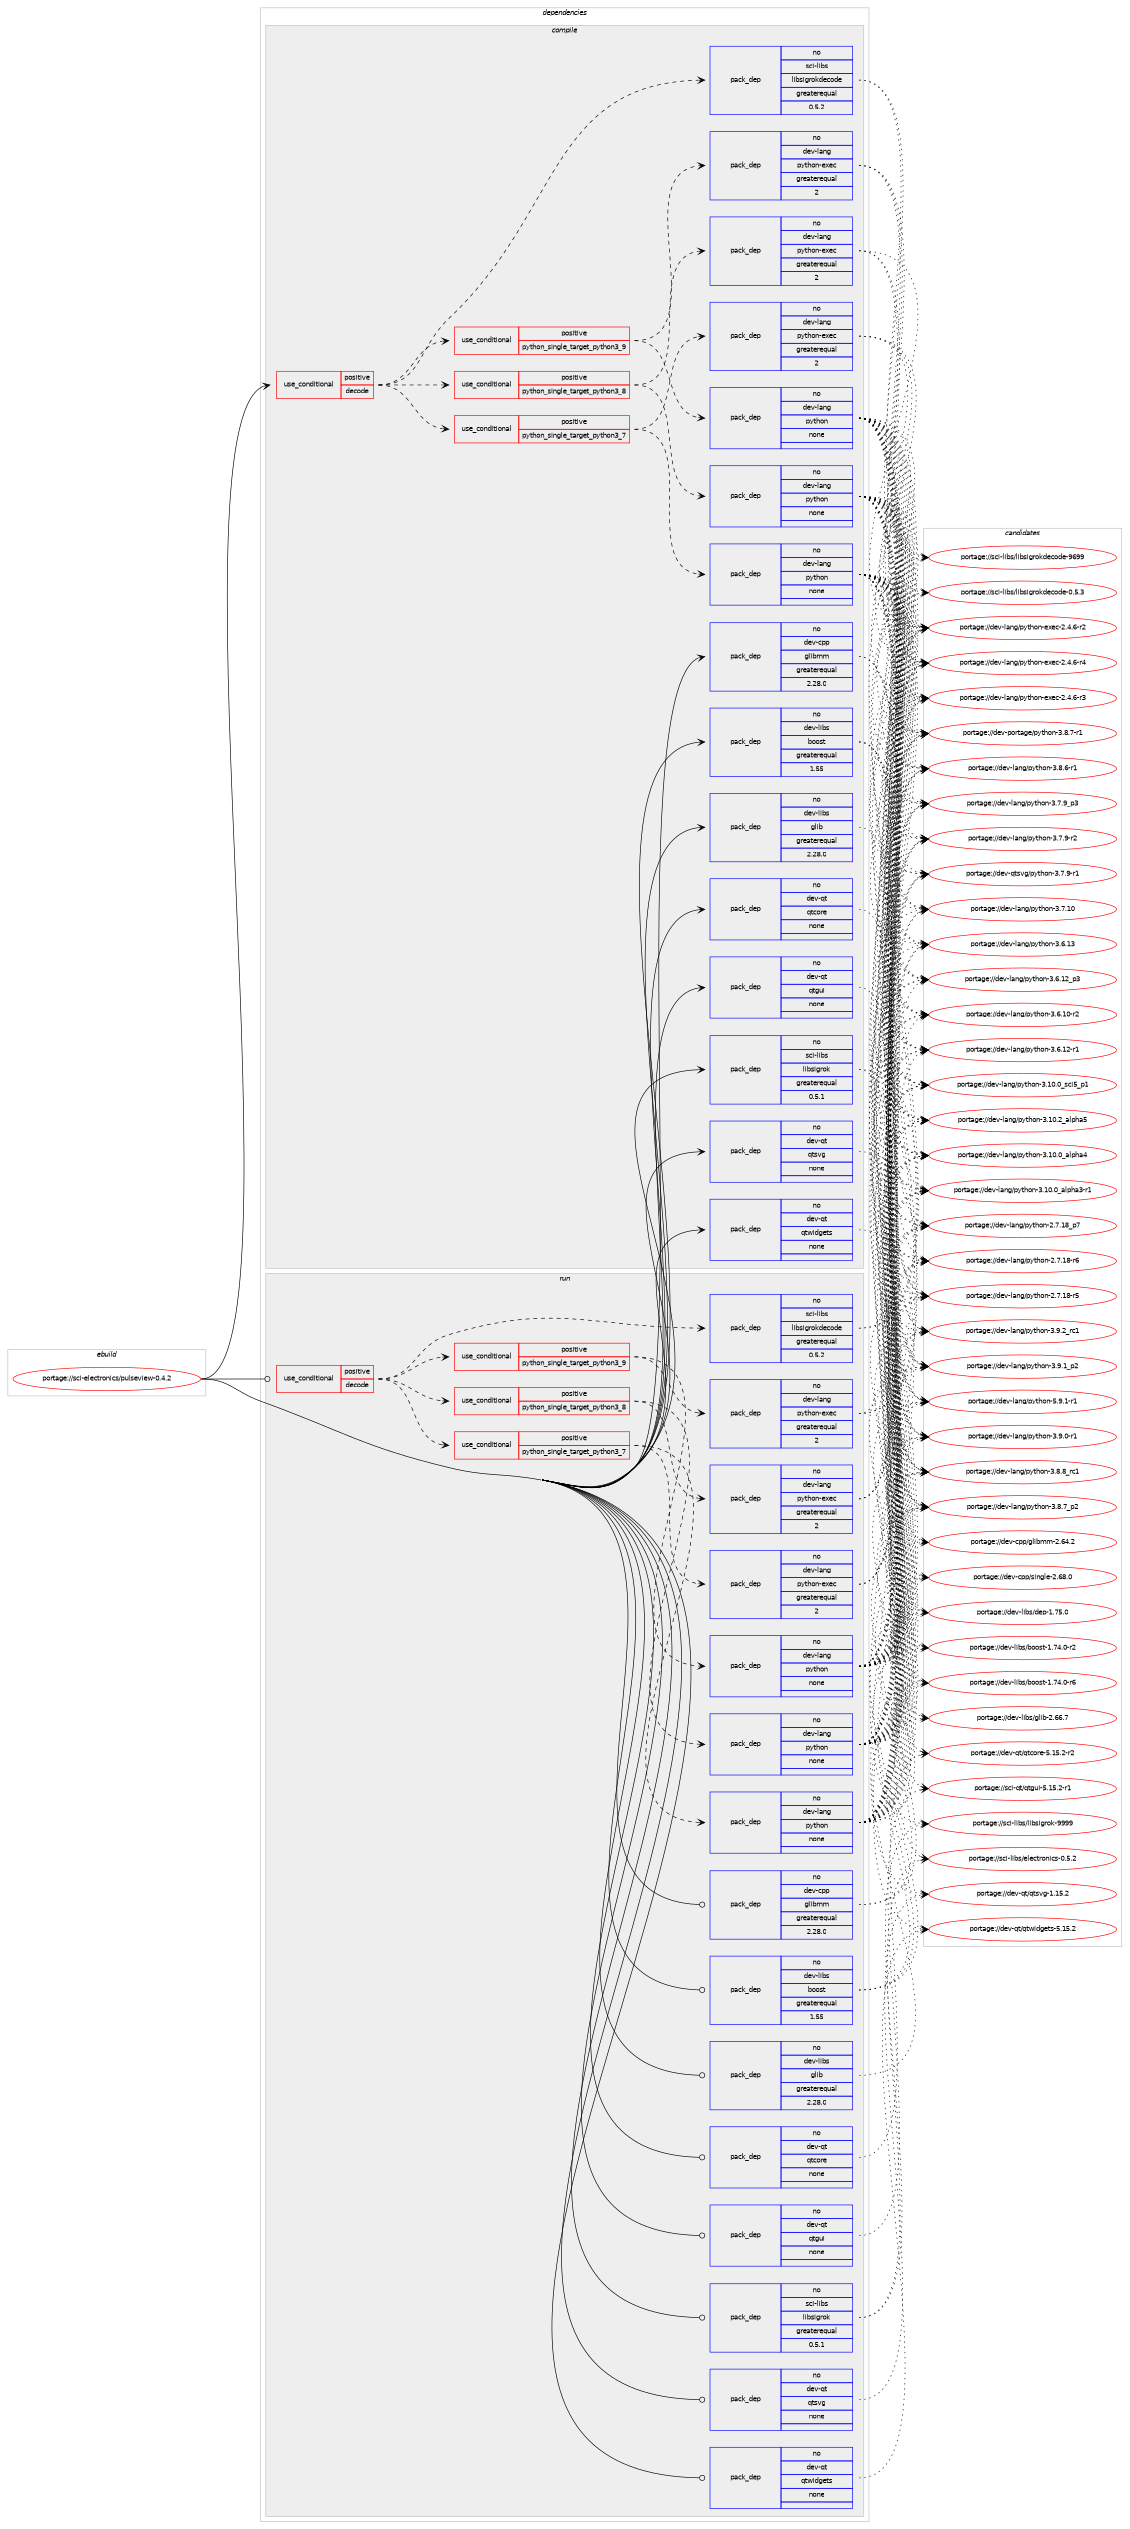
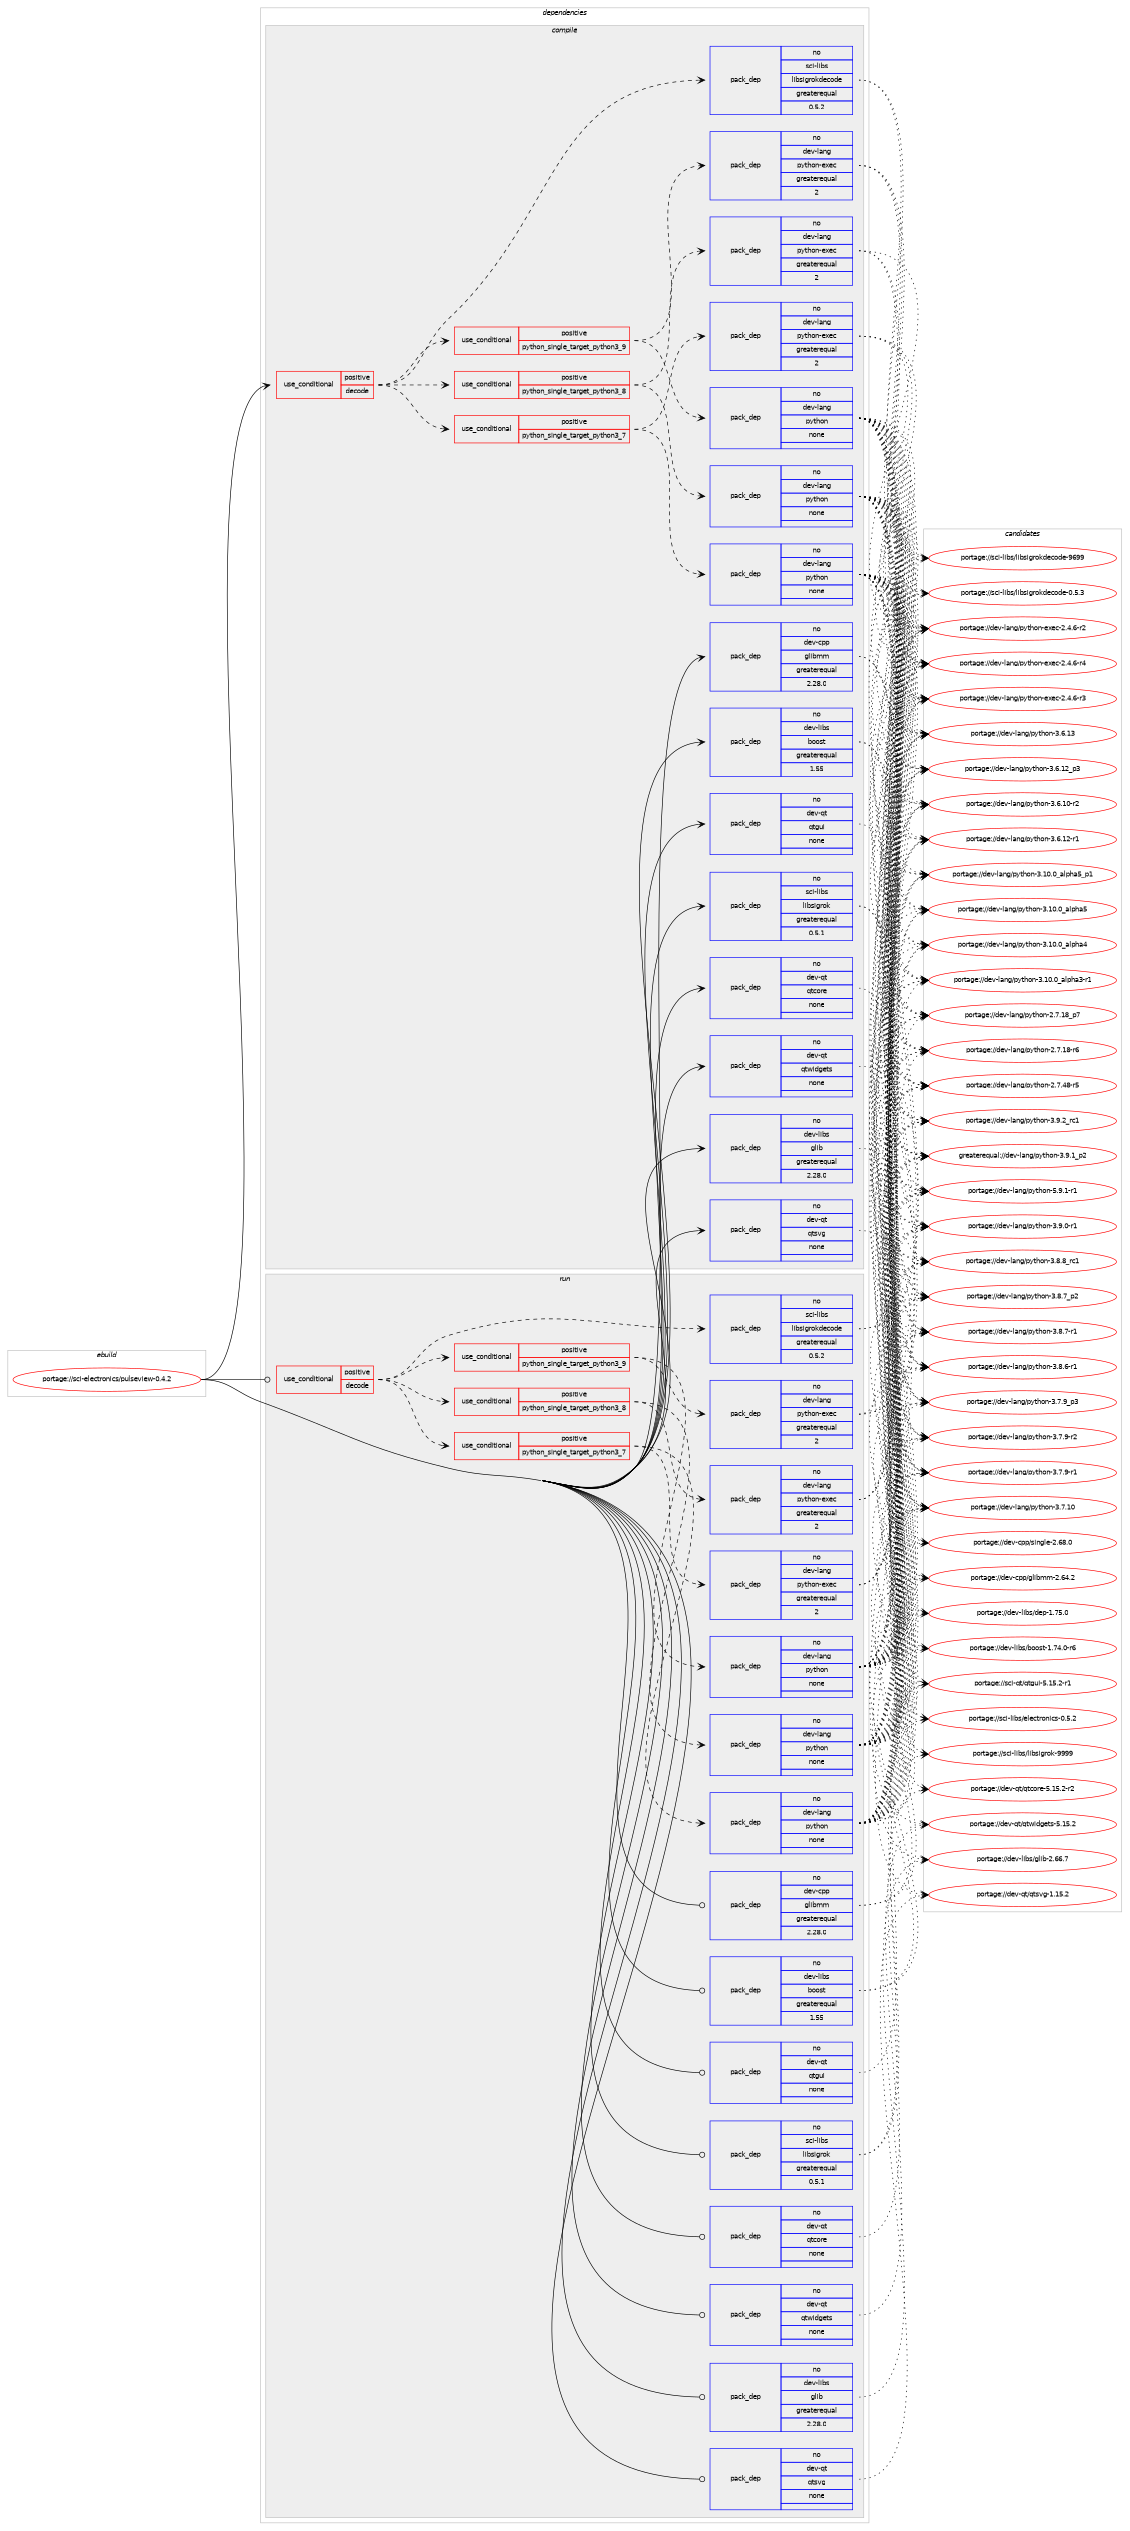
node "portage://dev-portage/python-3.8.7-r1": label "portage://dev-portage/python-3.8.7-r1" -> "portage://dev-lang/python-3.8.7-r1"
node "portage://dev-qtsvg/python-3.7.9-r1": label "portage://dev-qtsvg/python-3.7.9-r1" -> "portage://dev-lang/python-3.7.9-r1"
node "portage://dev-lang/python-3.10.0_sci5_p1": label "portage://dev-lang/python-3.10.0_sci5_p1" -> "portage://dev-lang/python-3.10.0_alpha5_p1"
node "portage://dev-lang/python-3.10.2_alpha5": label "portage://dev-lang/python-3.10.2_alpha5" -> "portage://dev-lang/python-3.10.0_alpha5"
node "portage://dev-lang/python-2.7.18-r5": label "portage://dev-lang/python-2.7.18-r5" -> "portage://dev-lang/python-2.7.48-r5"
node "portage://dev-lang/python-3.9.1_p2": label "portage://dev-lang/python-3.9.1_p2" -> "greaterequal://dev-lang/python-3.9.1_p2"
node "portage://dev-libs/boost-1.74.0-r2": removed
